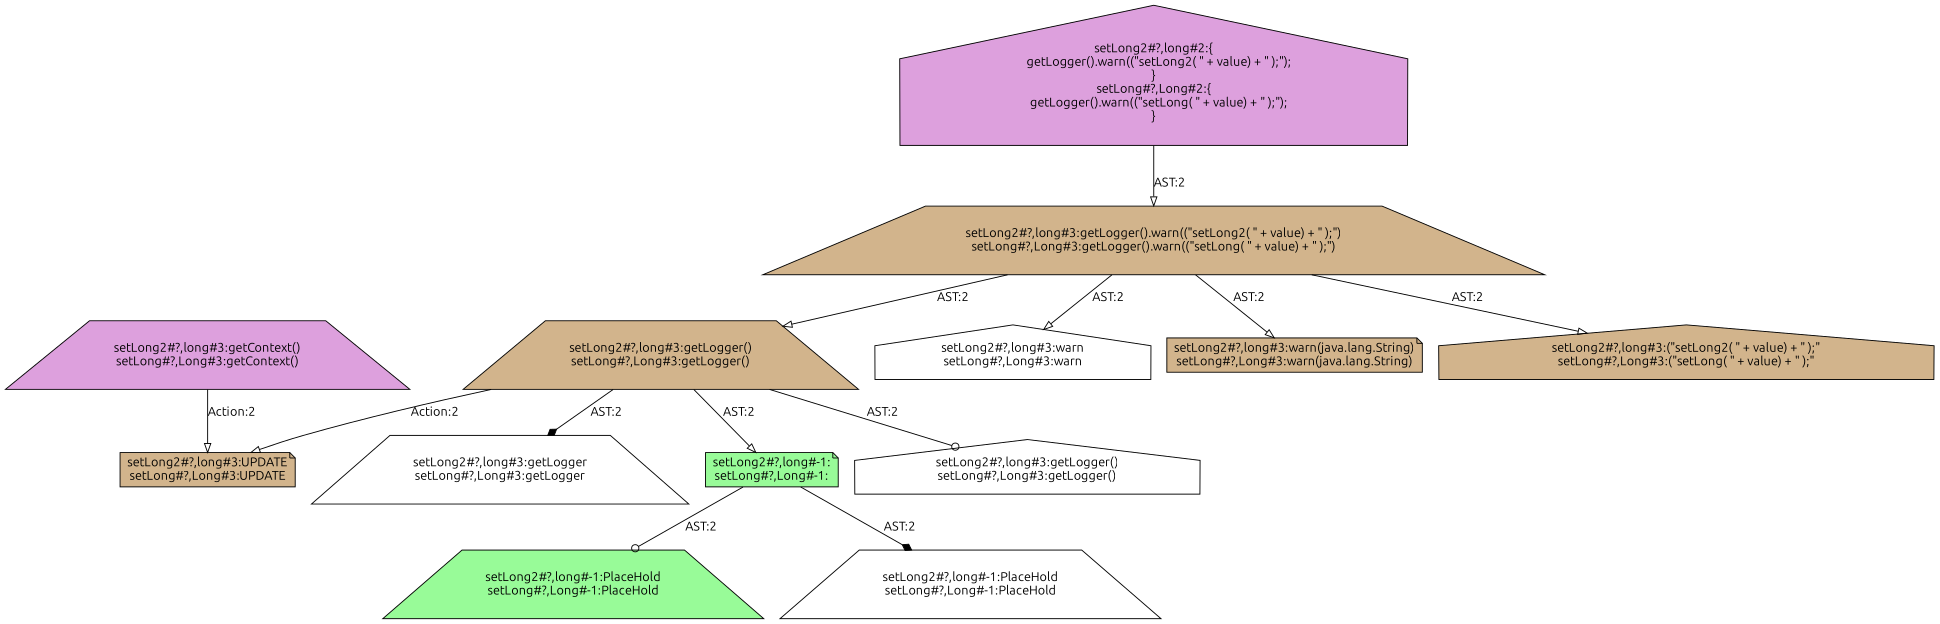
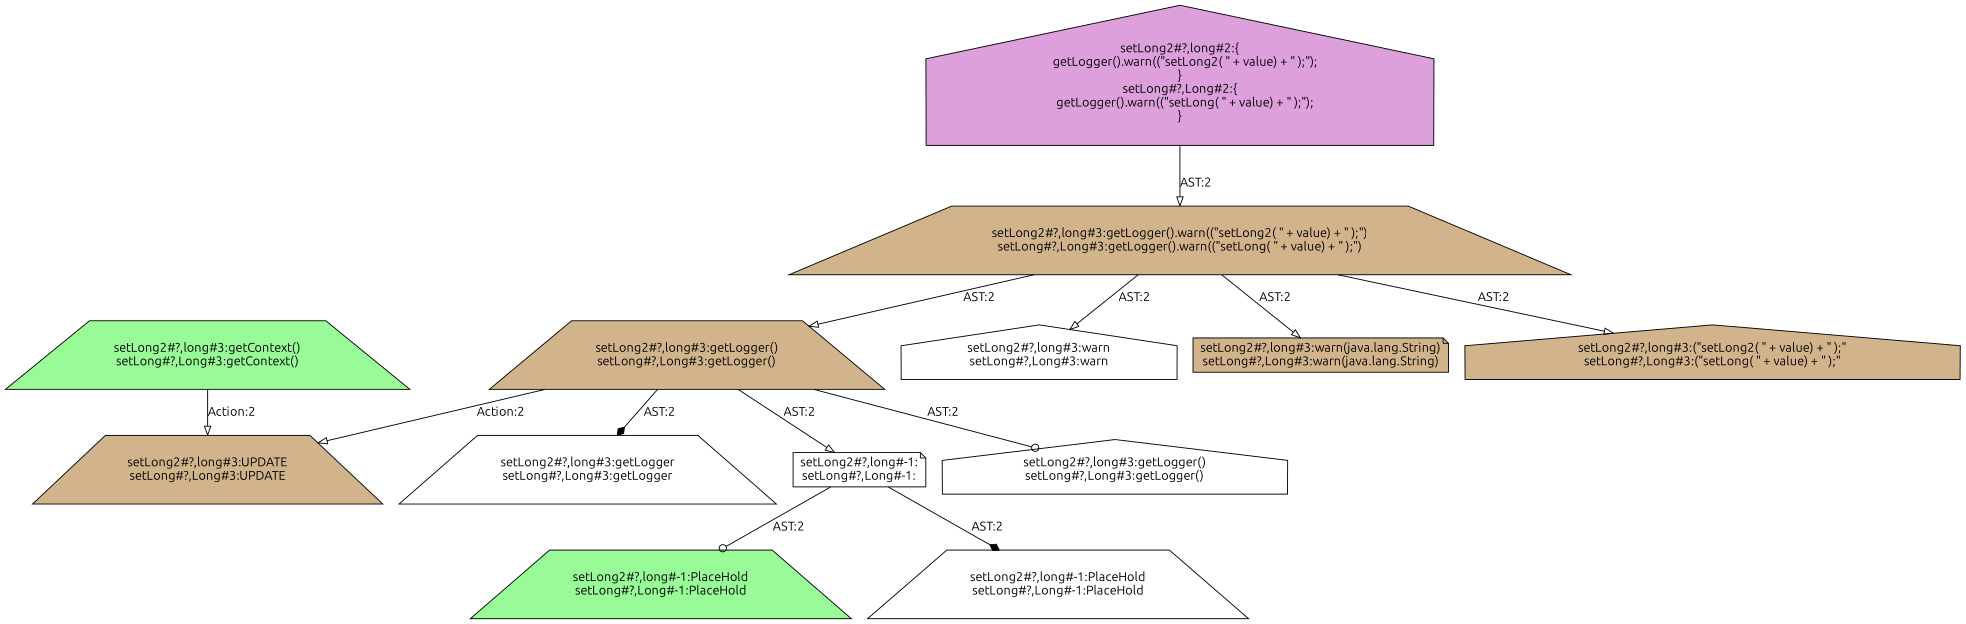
node "setLong2#?,long#3:getContext() setLong#?,Long#3:getContext()": fillcolor plum -> palegreen
node "setLong2#?,long#3:UPDATE setLong#?,Long#3:UPDATE": shape note -> trapezium
node "setLong2#?,long#-1: setLong#?,Long#-1:": fillcolor palegreen -> white
